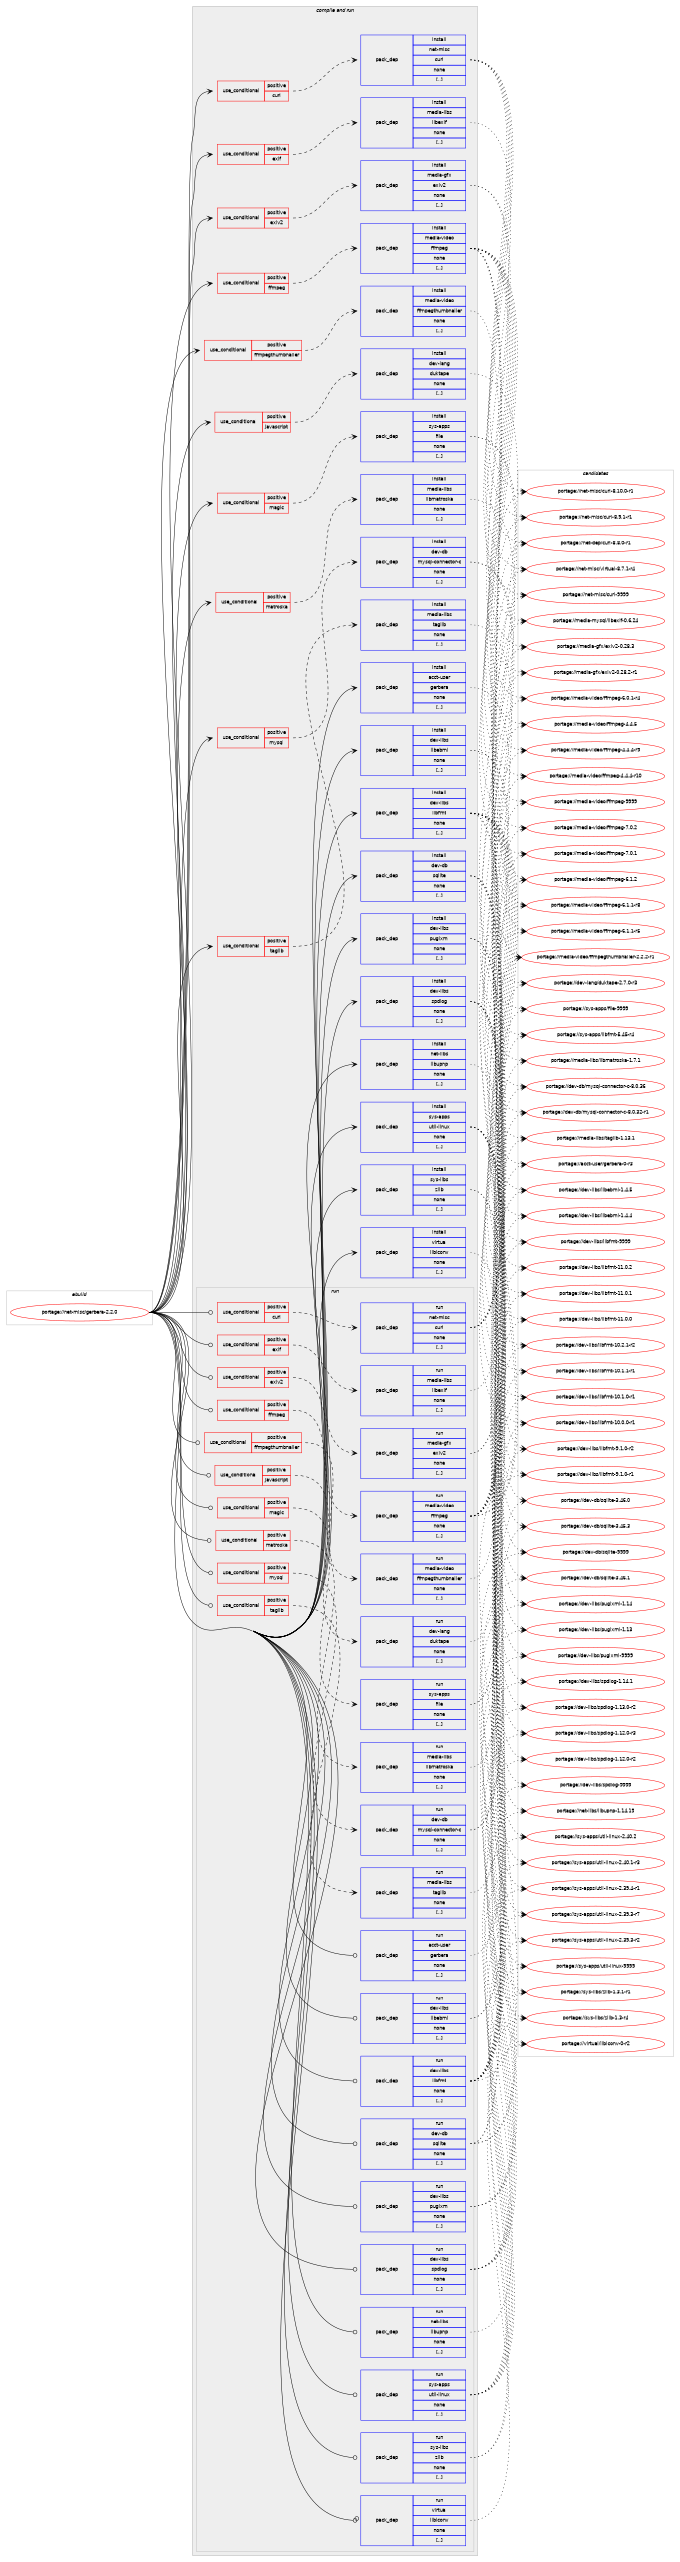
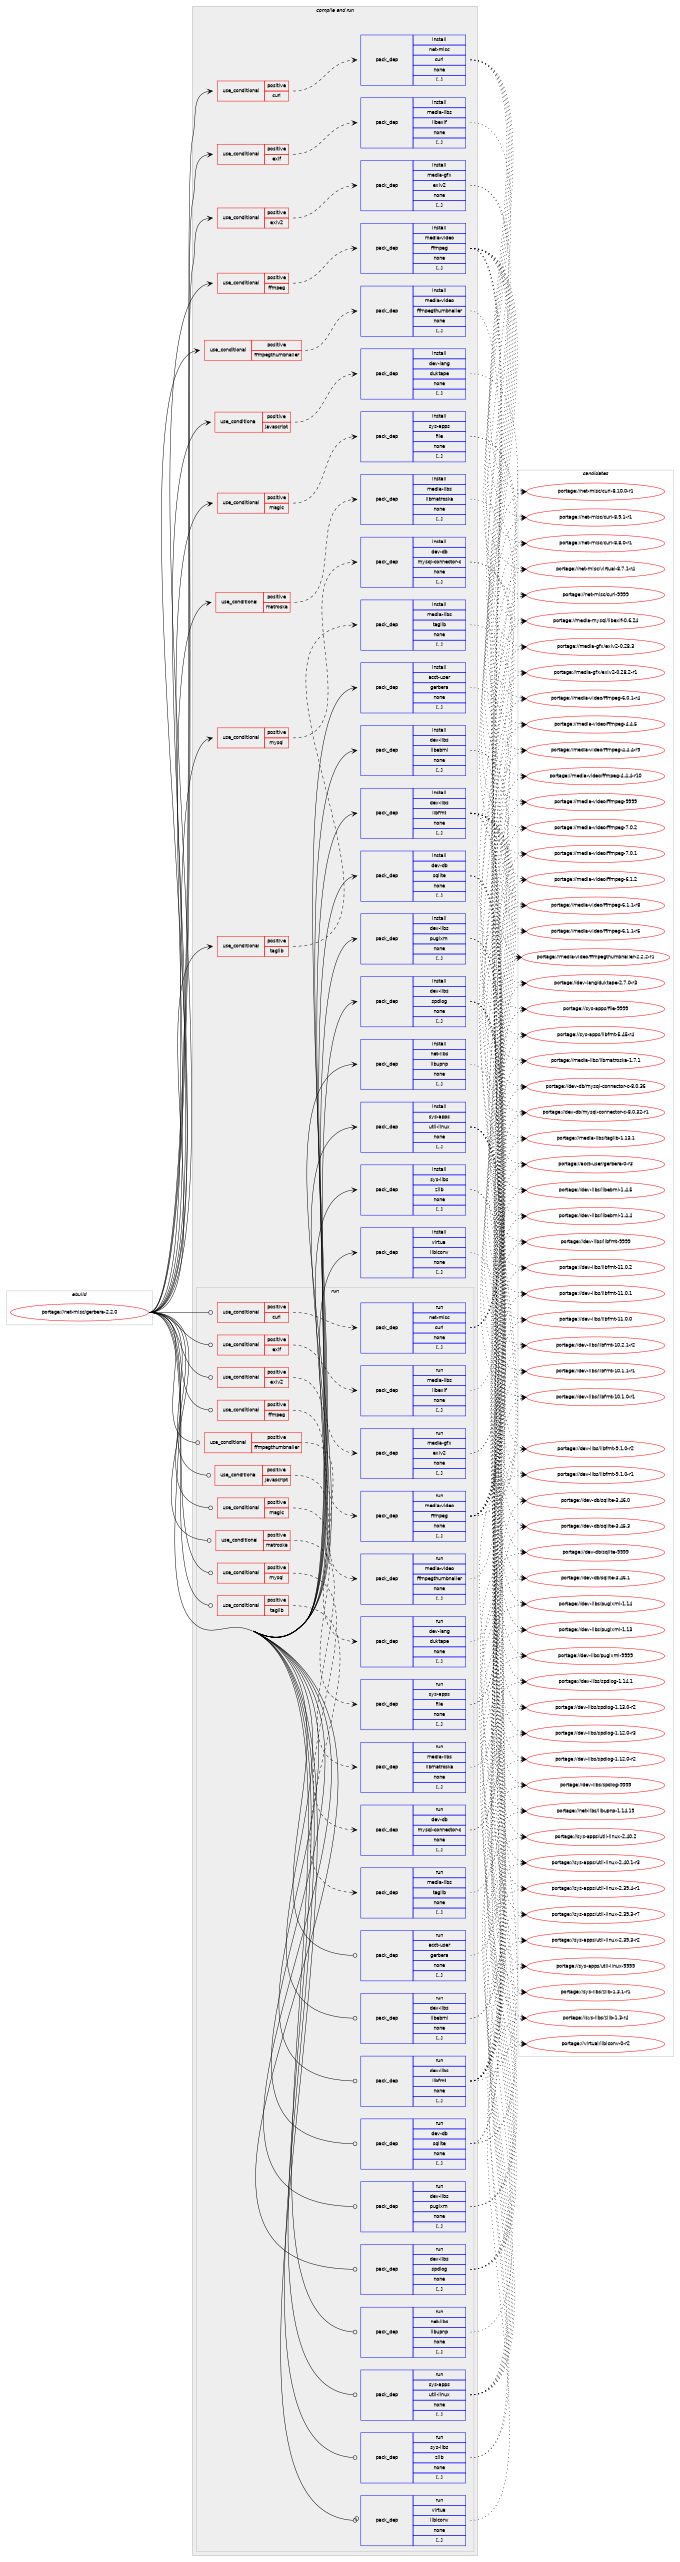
node "portage://net-dep/curl-8.8.0-r1": label "portage://net-dep/curl-8.8.0-r1" -> "portage://net-misc/curl-8.8.0-r1"
node "portage://dev-libs/libfmt-10.0.0-r1": removed
